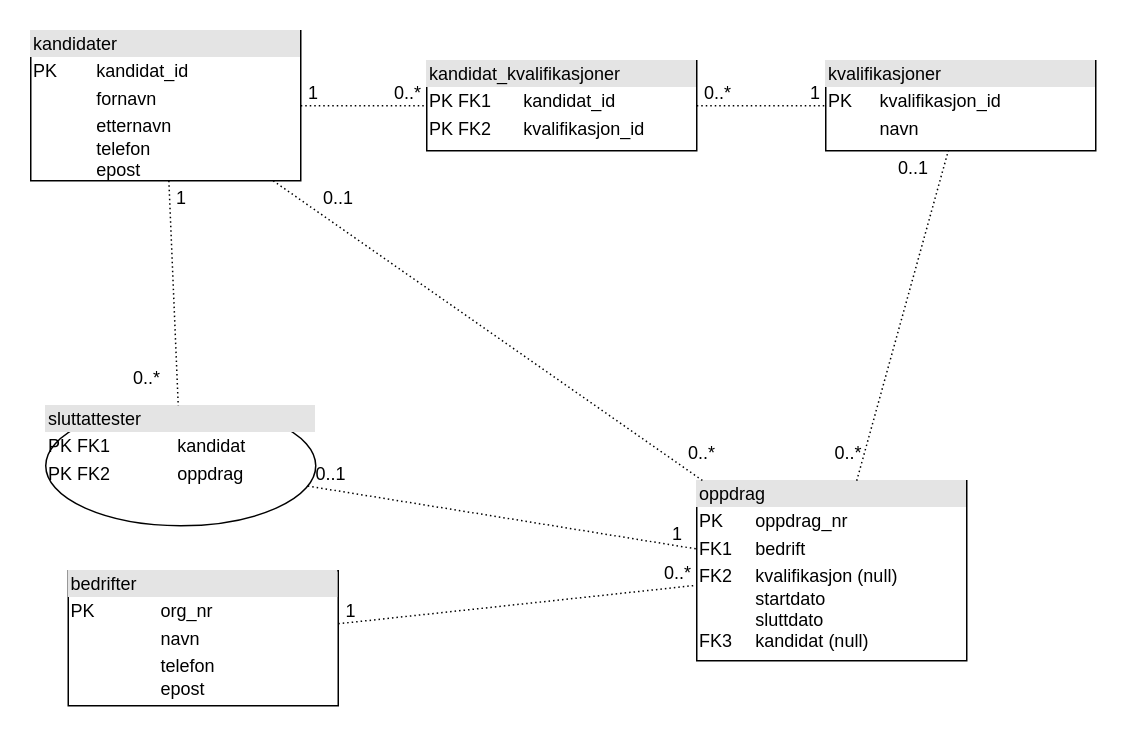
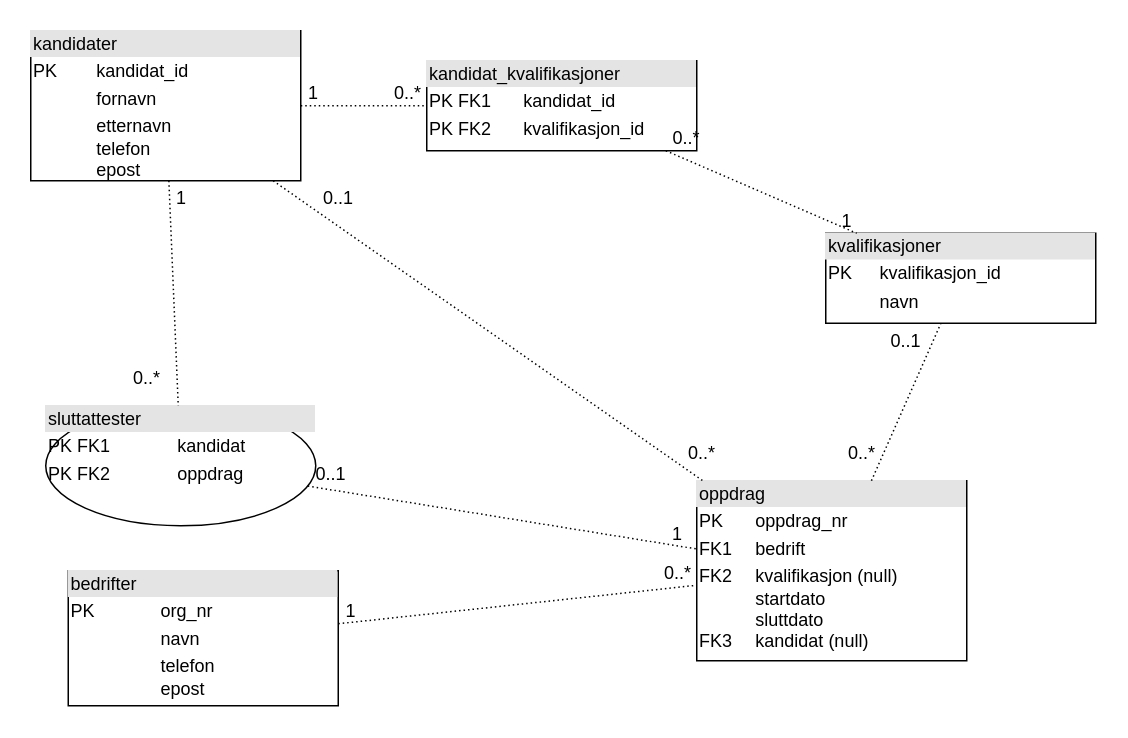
node "kvalifikasjoner PK kvalifikasjon_id navn": moved (961, 106) -> (961, 278)
